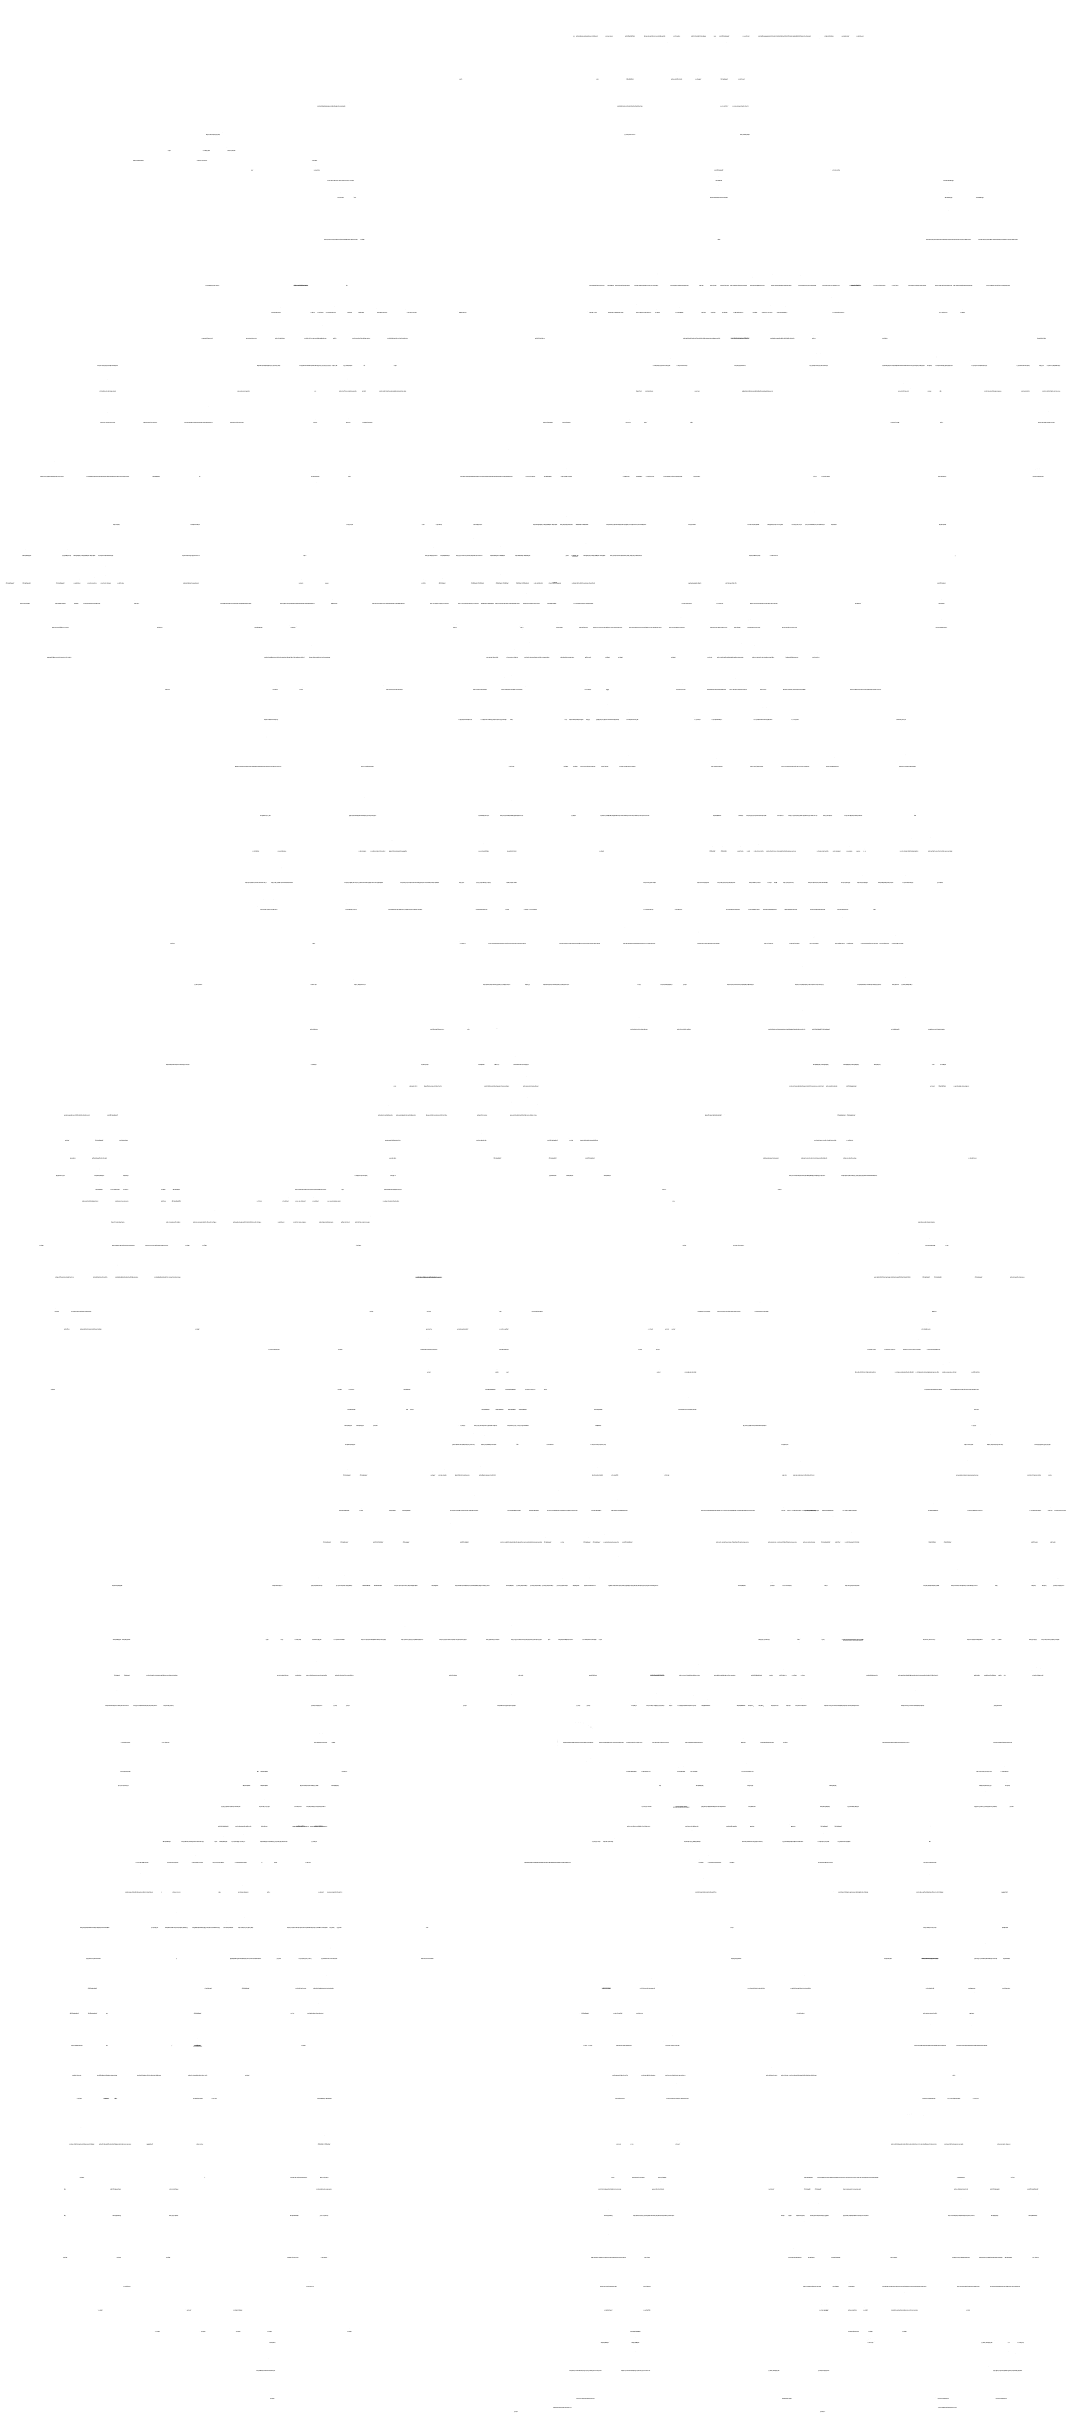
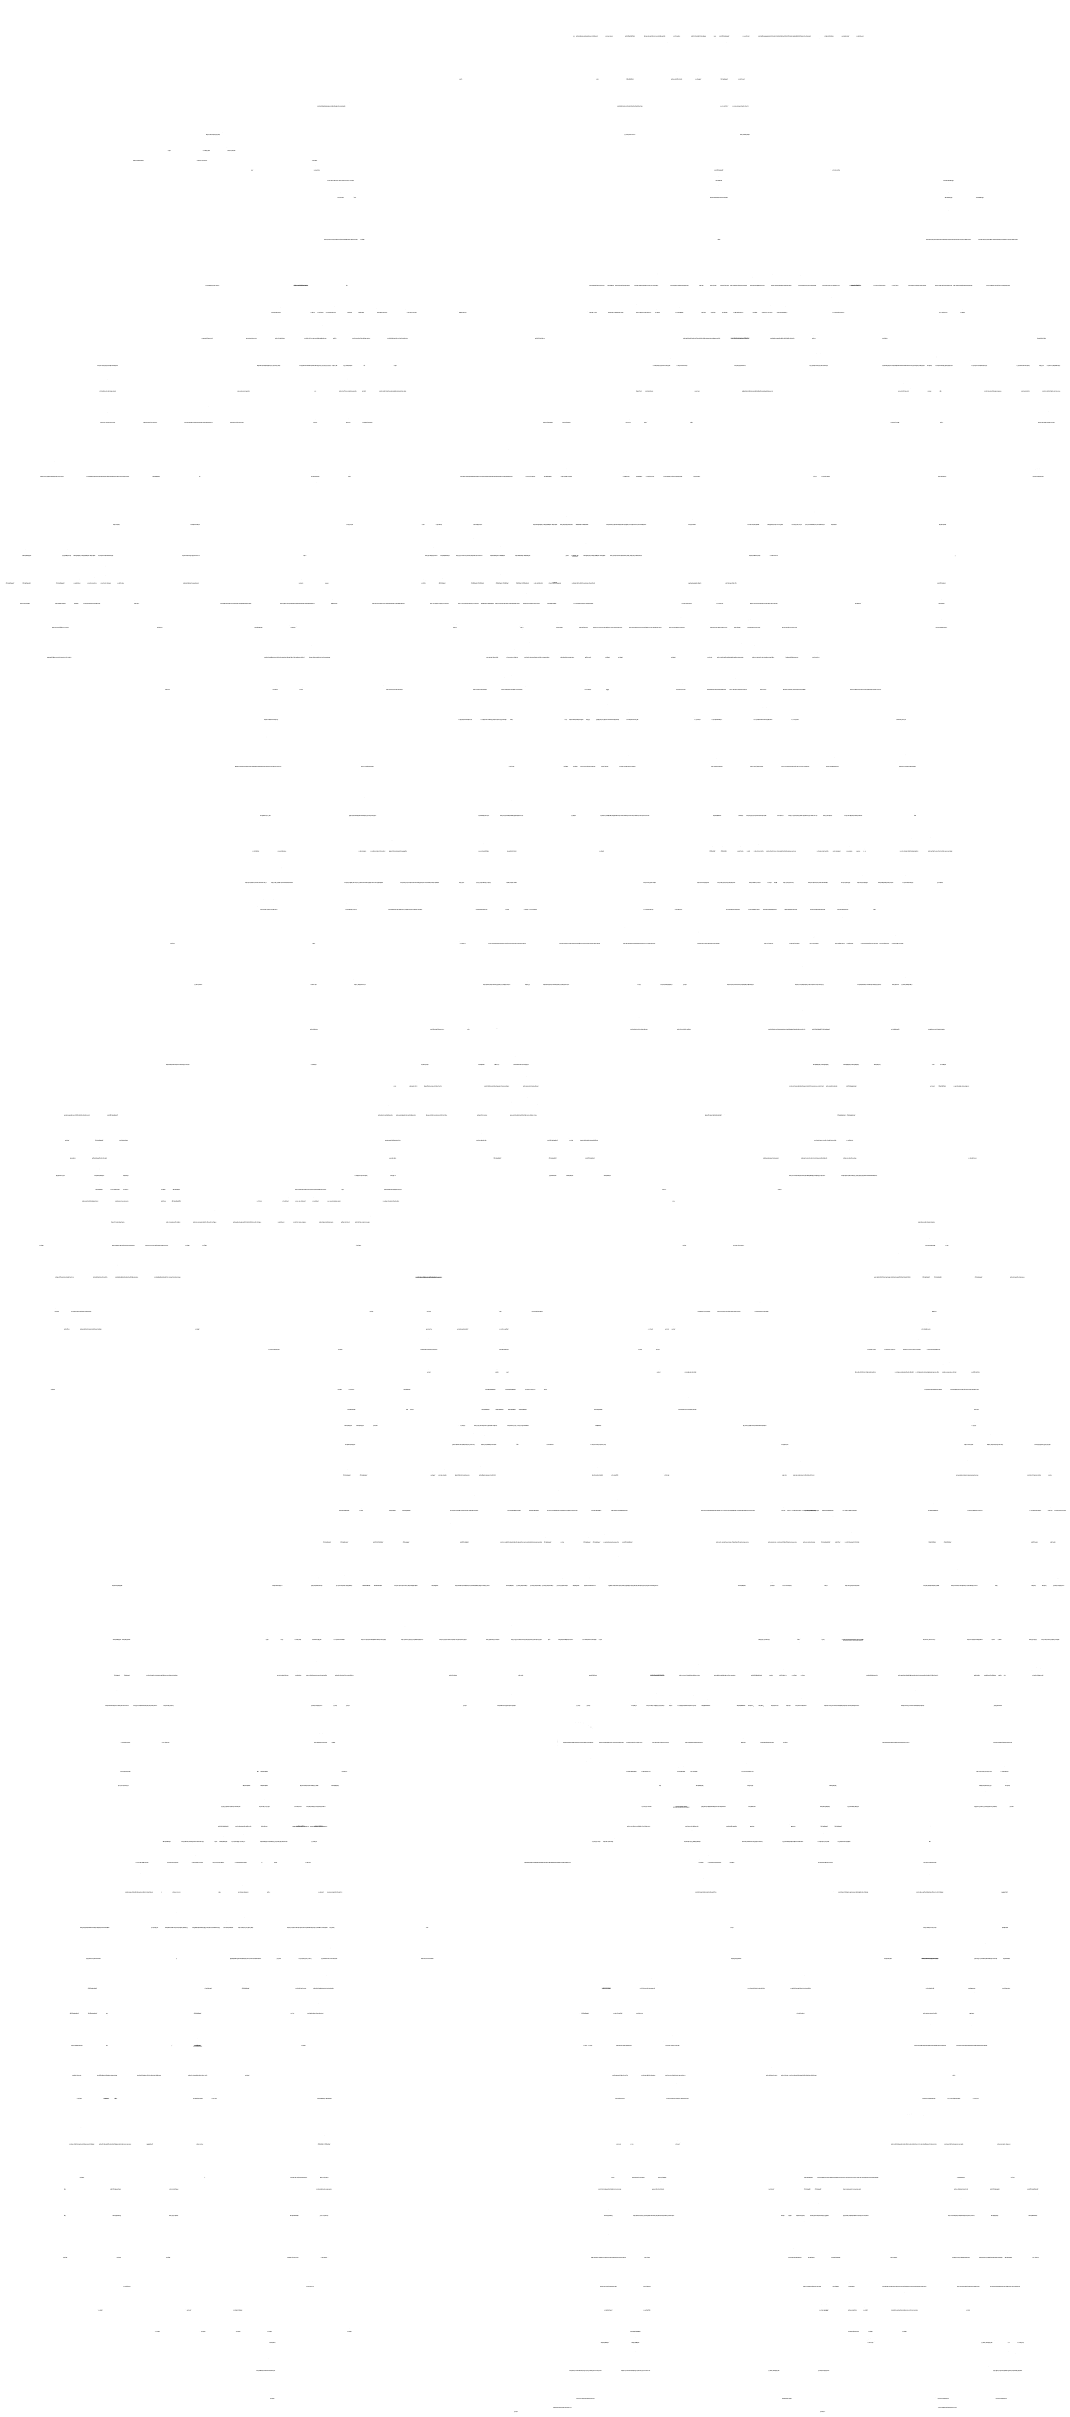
node "You: Accept your thralldom.": removed
